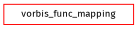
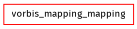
node "vorbis_func_mapping": label "vorbis_func_mapping" -> "vorbis_mapping_mapping"
